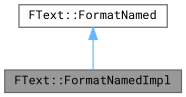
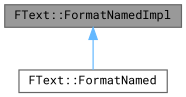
edge "FText::FormatNamedImpl" -> "FText::FormatNamed": reversed
